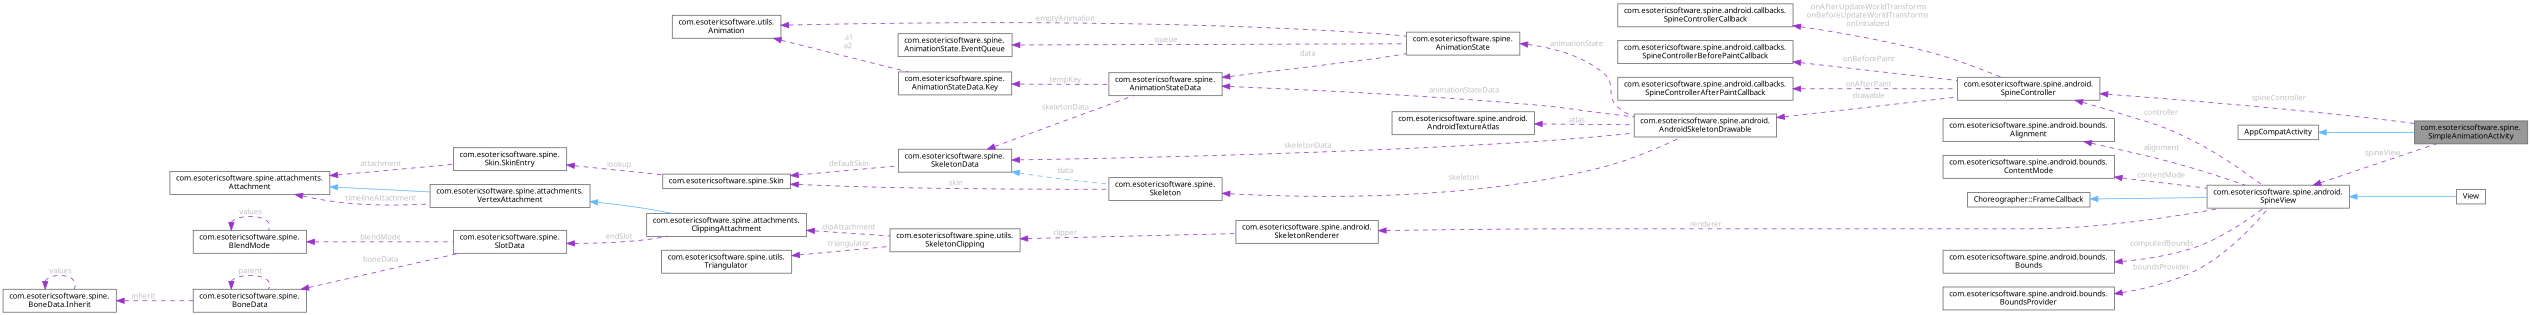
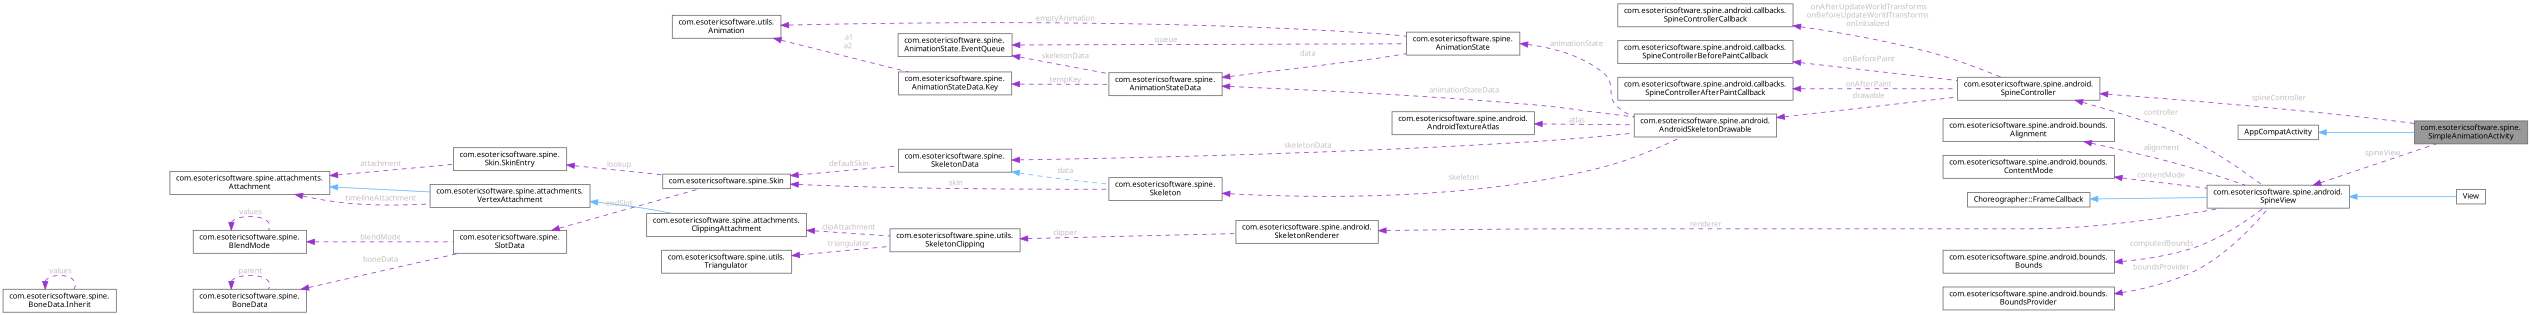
edge "com.esotericsoftware.spine. AnimationStateData" -> "com.esotericsoftware.spine. SkeletonData": now "com.esotericsoftware.spine. AnimationStateData" -> "com.esotericsoftware.spine. AnimationState.EventQueue"
edge "com.esotericsoftware.spine.attachments. ClippingAttachment" -> "com.esotericsoftware.spine. SlotData": now "com.esotericsoftware.spine.Skin" -> "com.esotericsoftware.spine. SlotData"
edge "com.esotericsoftware.spine. BoneData" -> "com.esotericsoftware.spine. BoneData.Inherit": removed, label "inherit"
